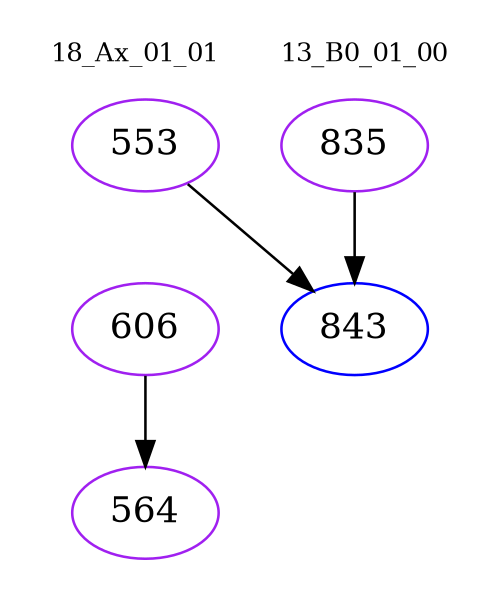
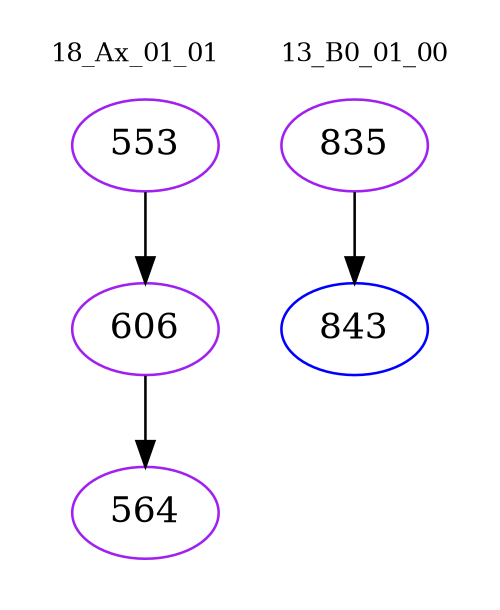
edge "553" -> "843": now "553" -> "606"
